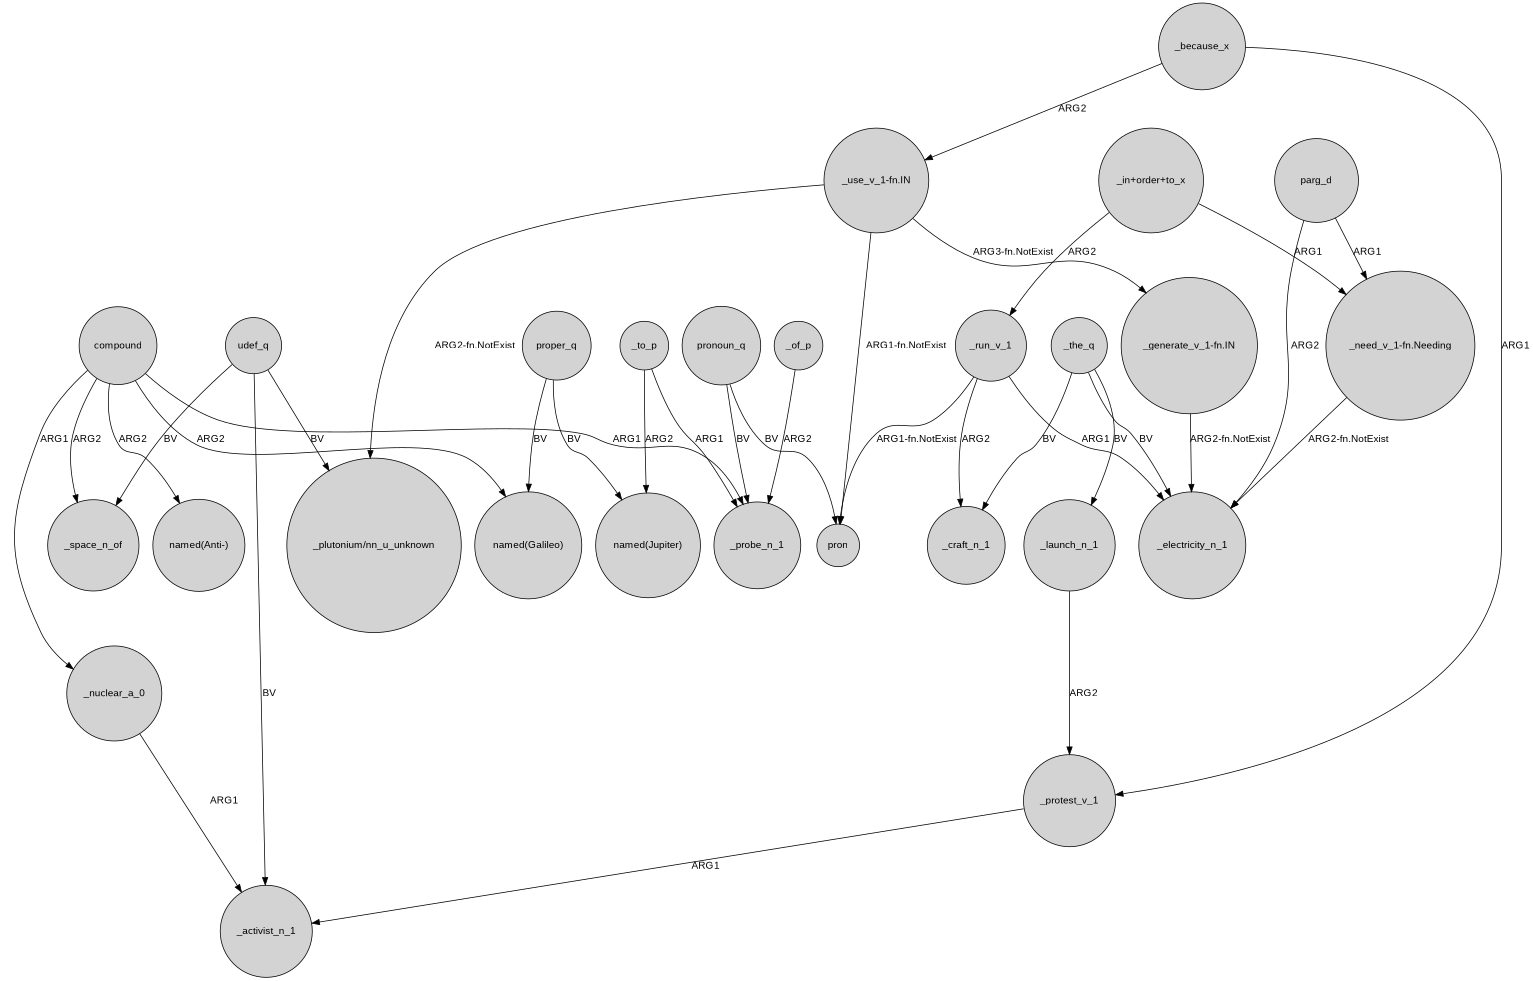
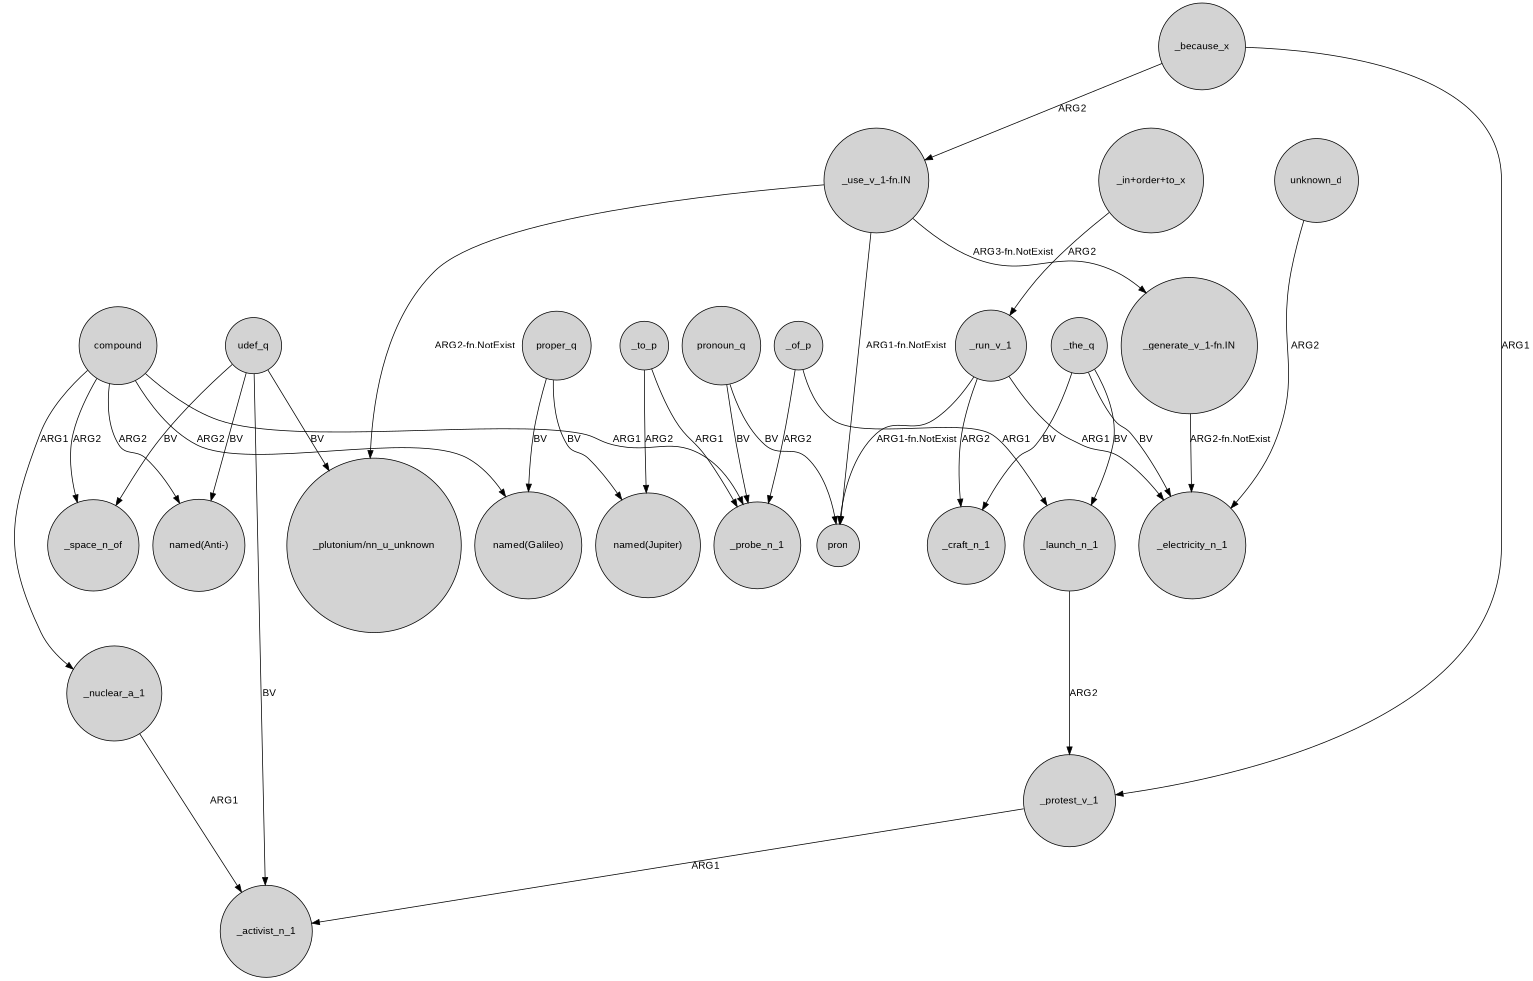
node "parg_d": label "parg_d" -> "unknown_d"
node "_need_v_1-fn.Needing": removed
edge "_of_p" -> "_launch_n_1": added, label "ARG1"
edge "udef_q" -> "named(Anti-)": added, label "BV"
node "_nuclear_a_0": label "_nuclear_a_0" -> "_nuclear_a_1"
